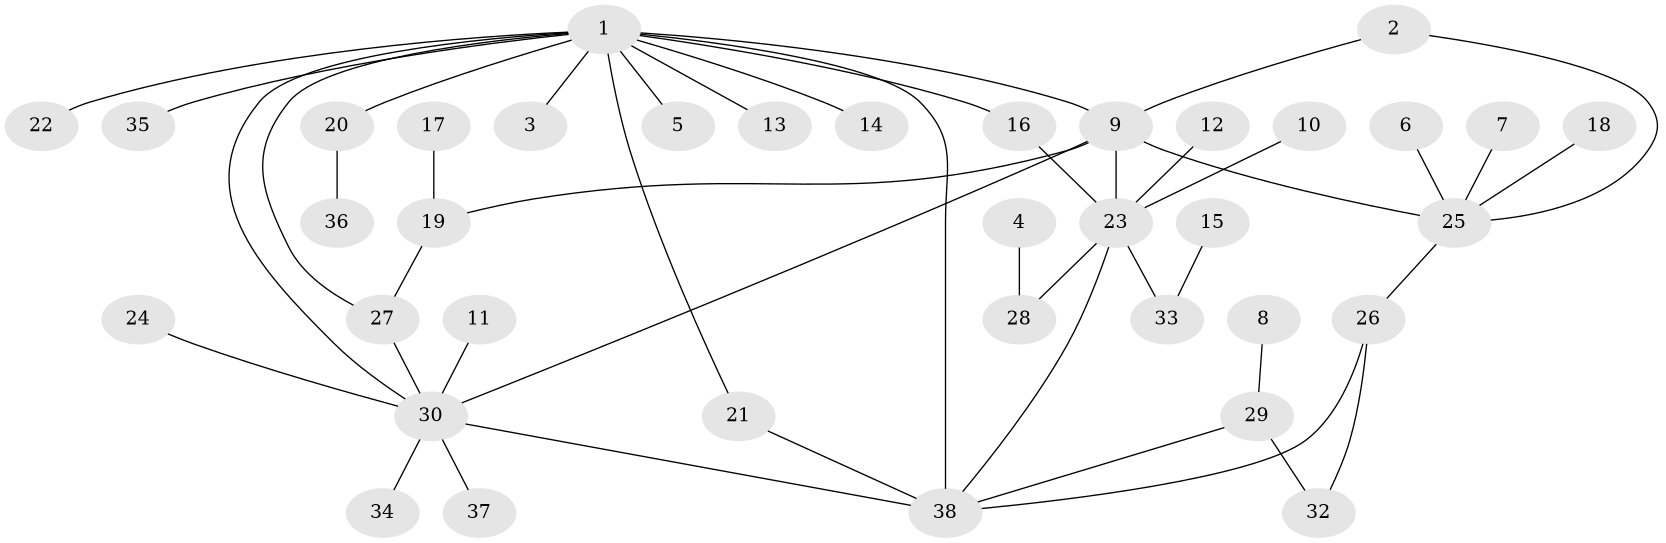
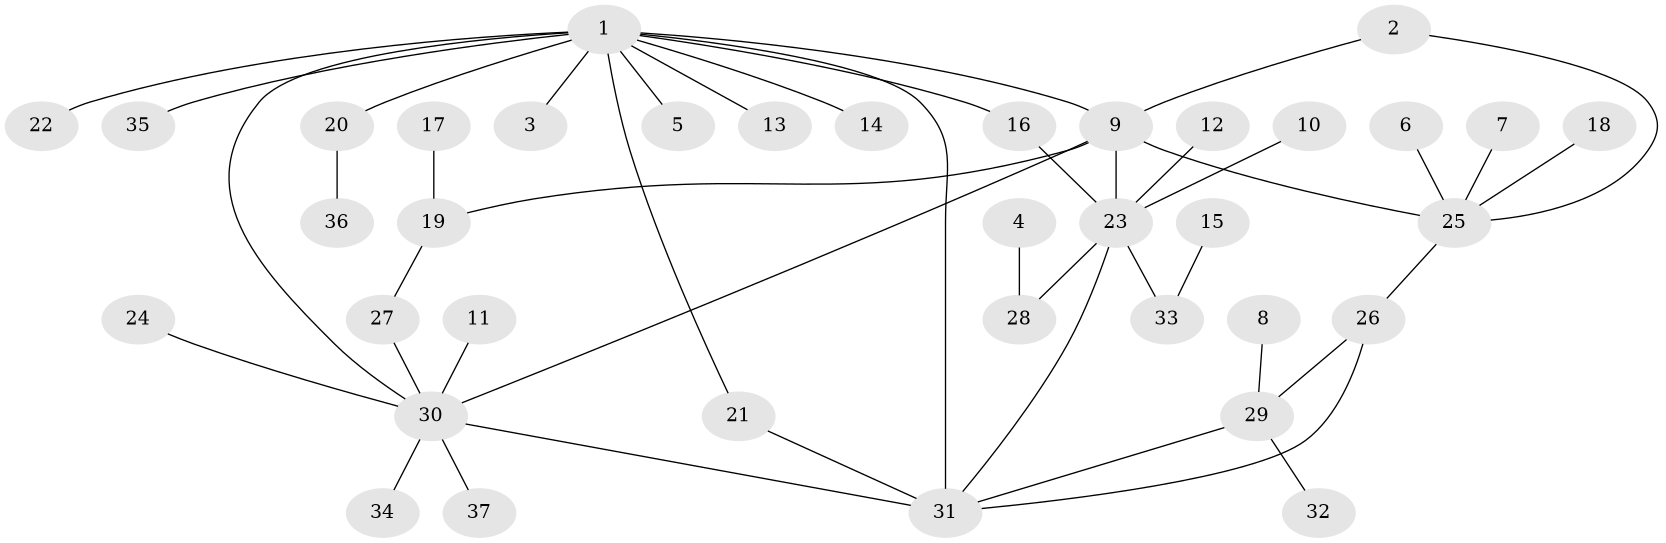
edge "1" -- "27": removed
edge "26" -- "32": now "26" -- "29"
node "38": label "38" -> "31"
